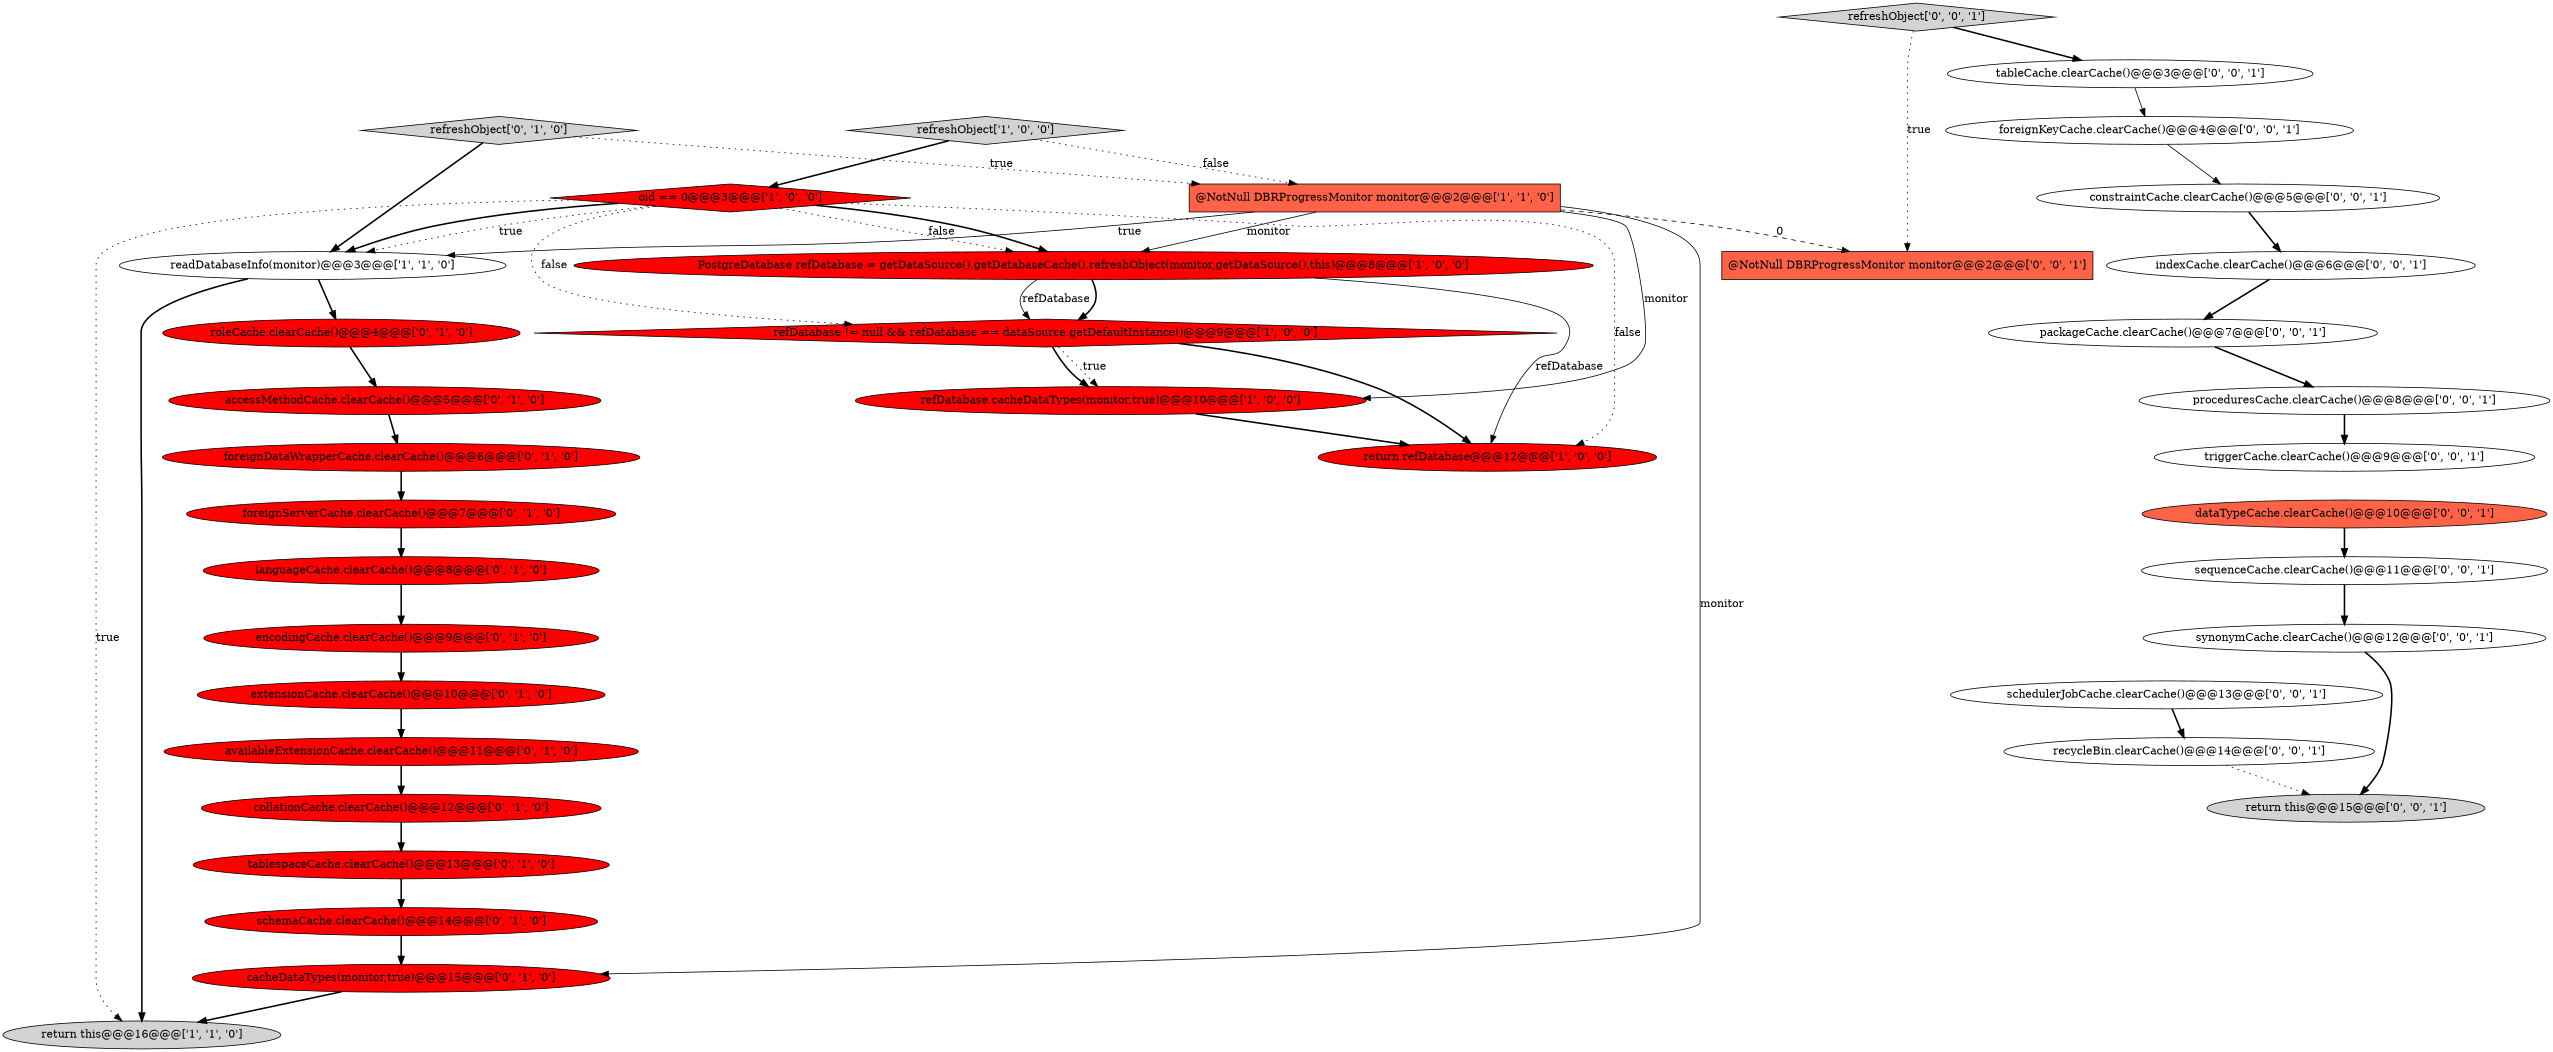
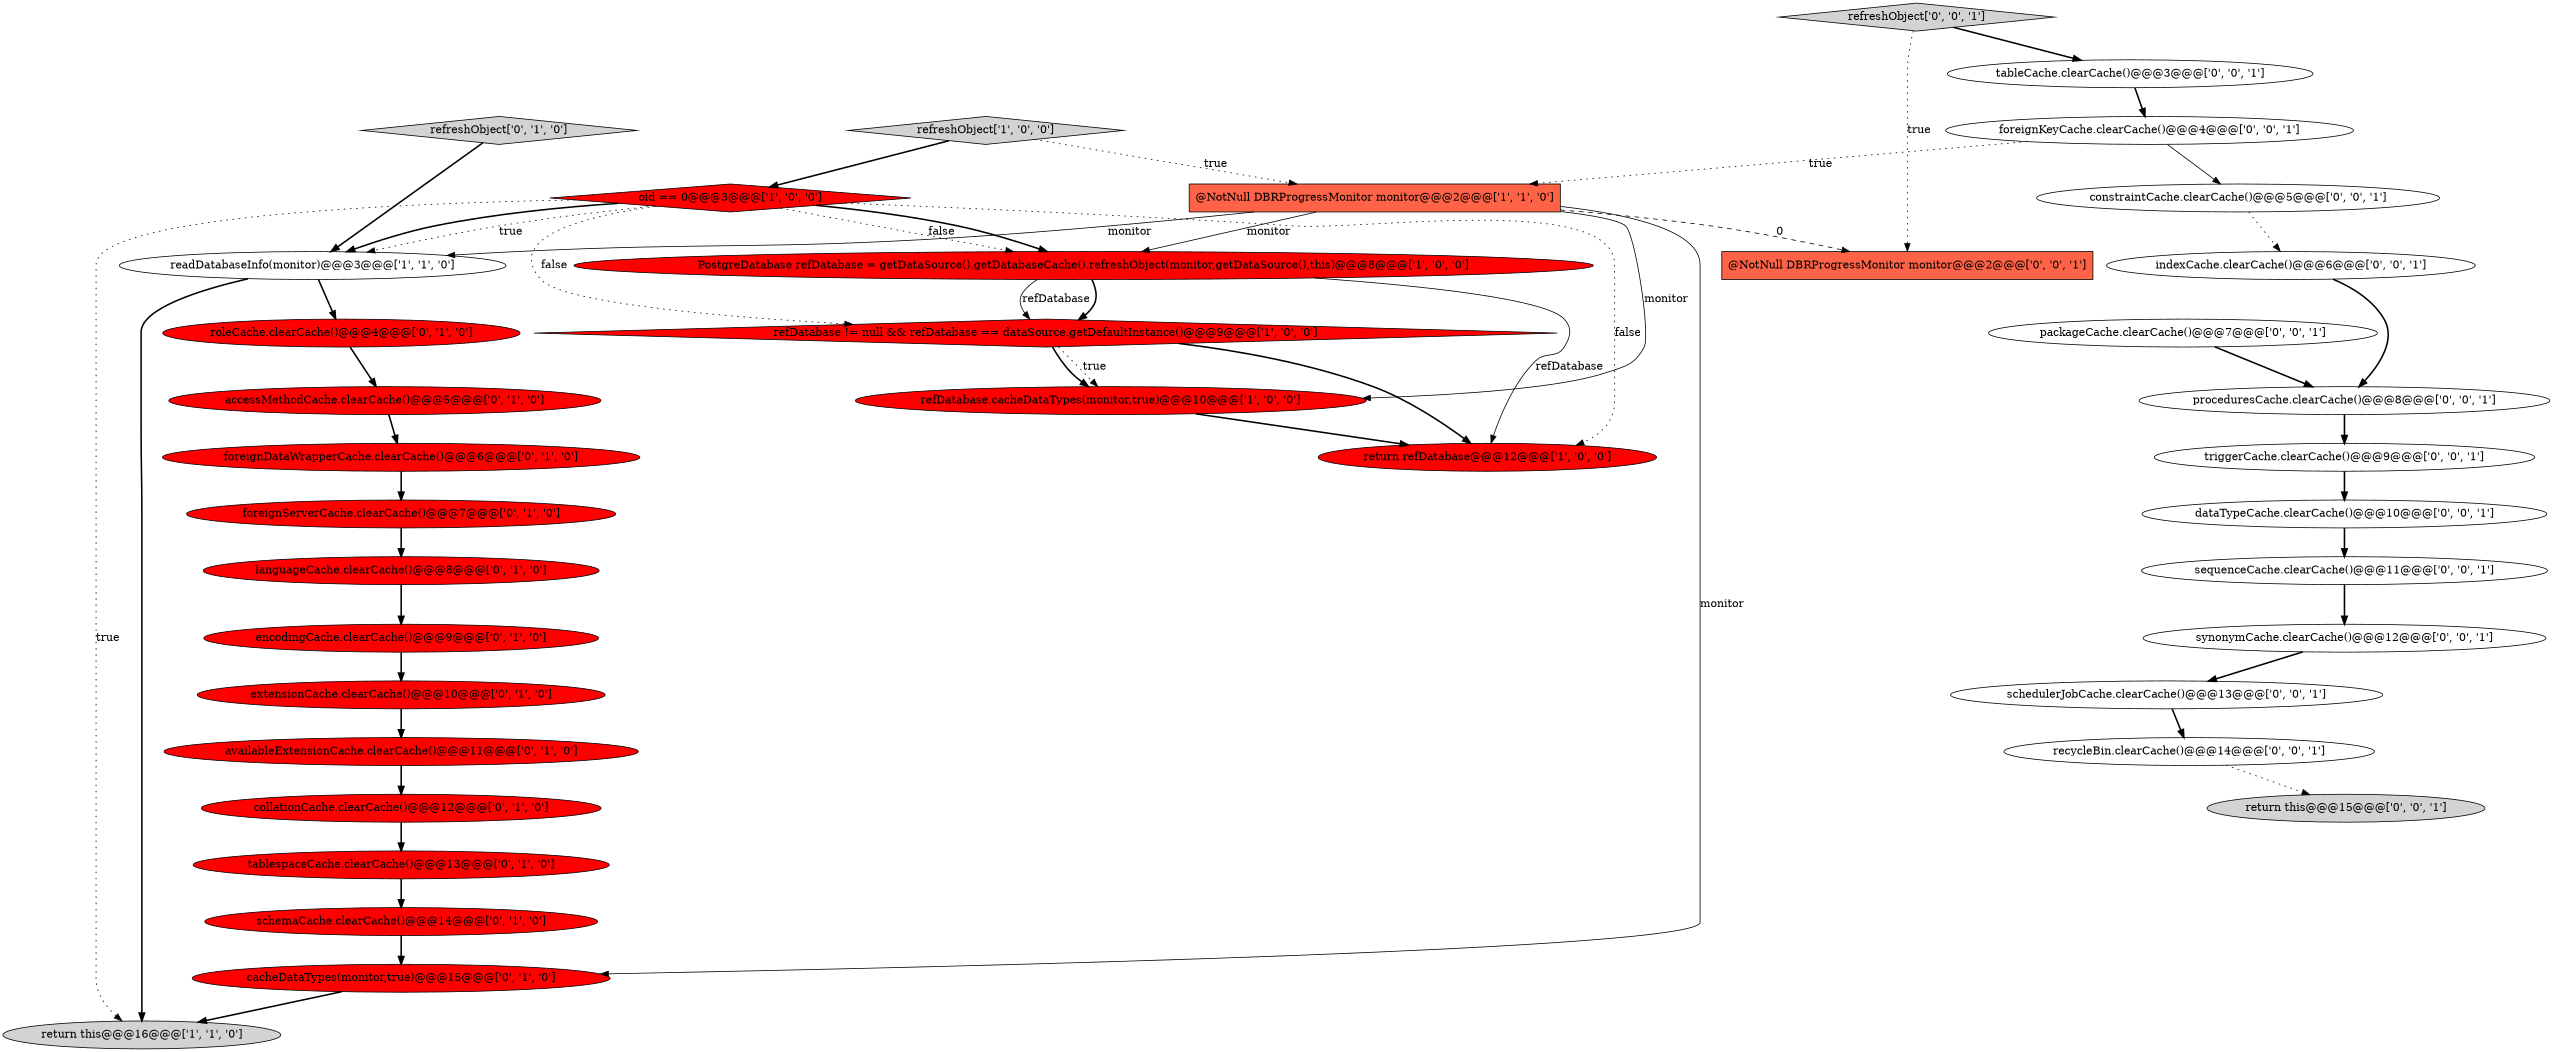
edge "tableCache.clearCache()@@@3@@@['0', '0', '1']" -> "foreignKeyCache.clearCache()@@@4@@@['0', '0', '1']": style solid -> bold
edge "refreshObject['0', '1', '0']" -> "@NotNull DBRProgressMonitor monitor@@@2@@@['1', '1', '0']": now "foreignKeyCache.clearCache()@@@4@@@['0', '0', '1']" -> "@NotNull DBRProgressMonitor monitor@@@2@@@['1', '1', '0']"
edge "refreshObject['1', '0', '0']" -> "@NotNull DBRProgressMonitor monitor@@@2@@@['1', '1', '0']": label "false" -> "true"
edge "constraintCache.clearCache()@@@5@@@['0', '0', '1']" -> "indexCache.clearCache()@@@6@@@['0', '0', '1']": style bold -> dotted
edge "@NotNull DBRProgressMonitor monitor@@@2@@@['1', '1', '0']" -> "readDatabaseInfo(monitor)@@@3@@@['1', '1', '0']": label "true" -> "monitor"
edge "indexCache.clearCache()@@@6@@@['0', '0', '1']" -> "packageCache.clearCache()@@@7@@@['0', '0', '1']": now "indexCache.clearCache()@@@6@@@['0', '0', '1']" -> "proceduresCache.clearCache()@@@8@@@['0', '0', '1']"
edge "triggerCache.clearCache()@@@9@@@['0', '0', '1']" -> "dataTypeCache.clearCache()@@@10@@@['0', '0', '1']": added
node "dataTypeCache.clearCache()@@@10@@@['0', '0', '1']": fillcolor tomato -> white
edge "synonymCache.clearCache()@@@12@@@['0', '0', '1']" -> "return this@@@15@@@['0', '0', '1']": now "synonymCache.clearCache()@@@12@@@['0', '0', '1']" -> "schedulerJobCache.clearCache()@@@13@@@['0', '0', '1']"
